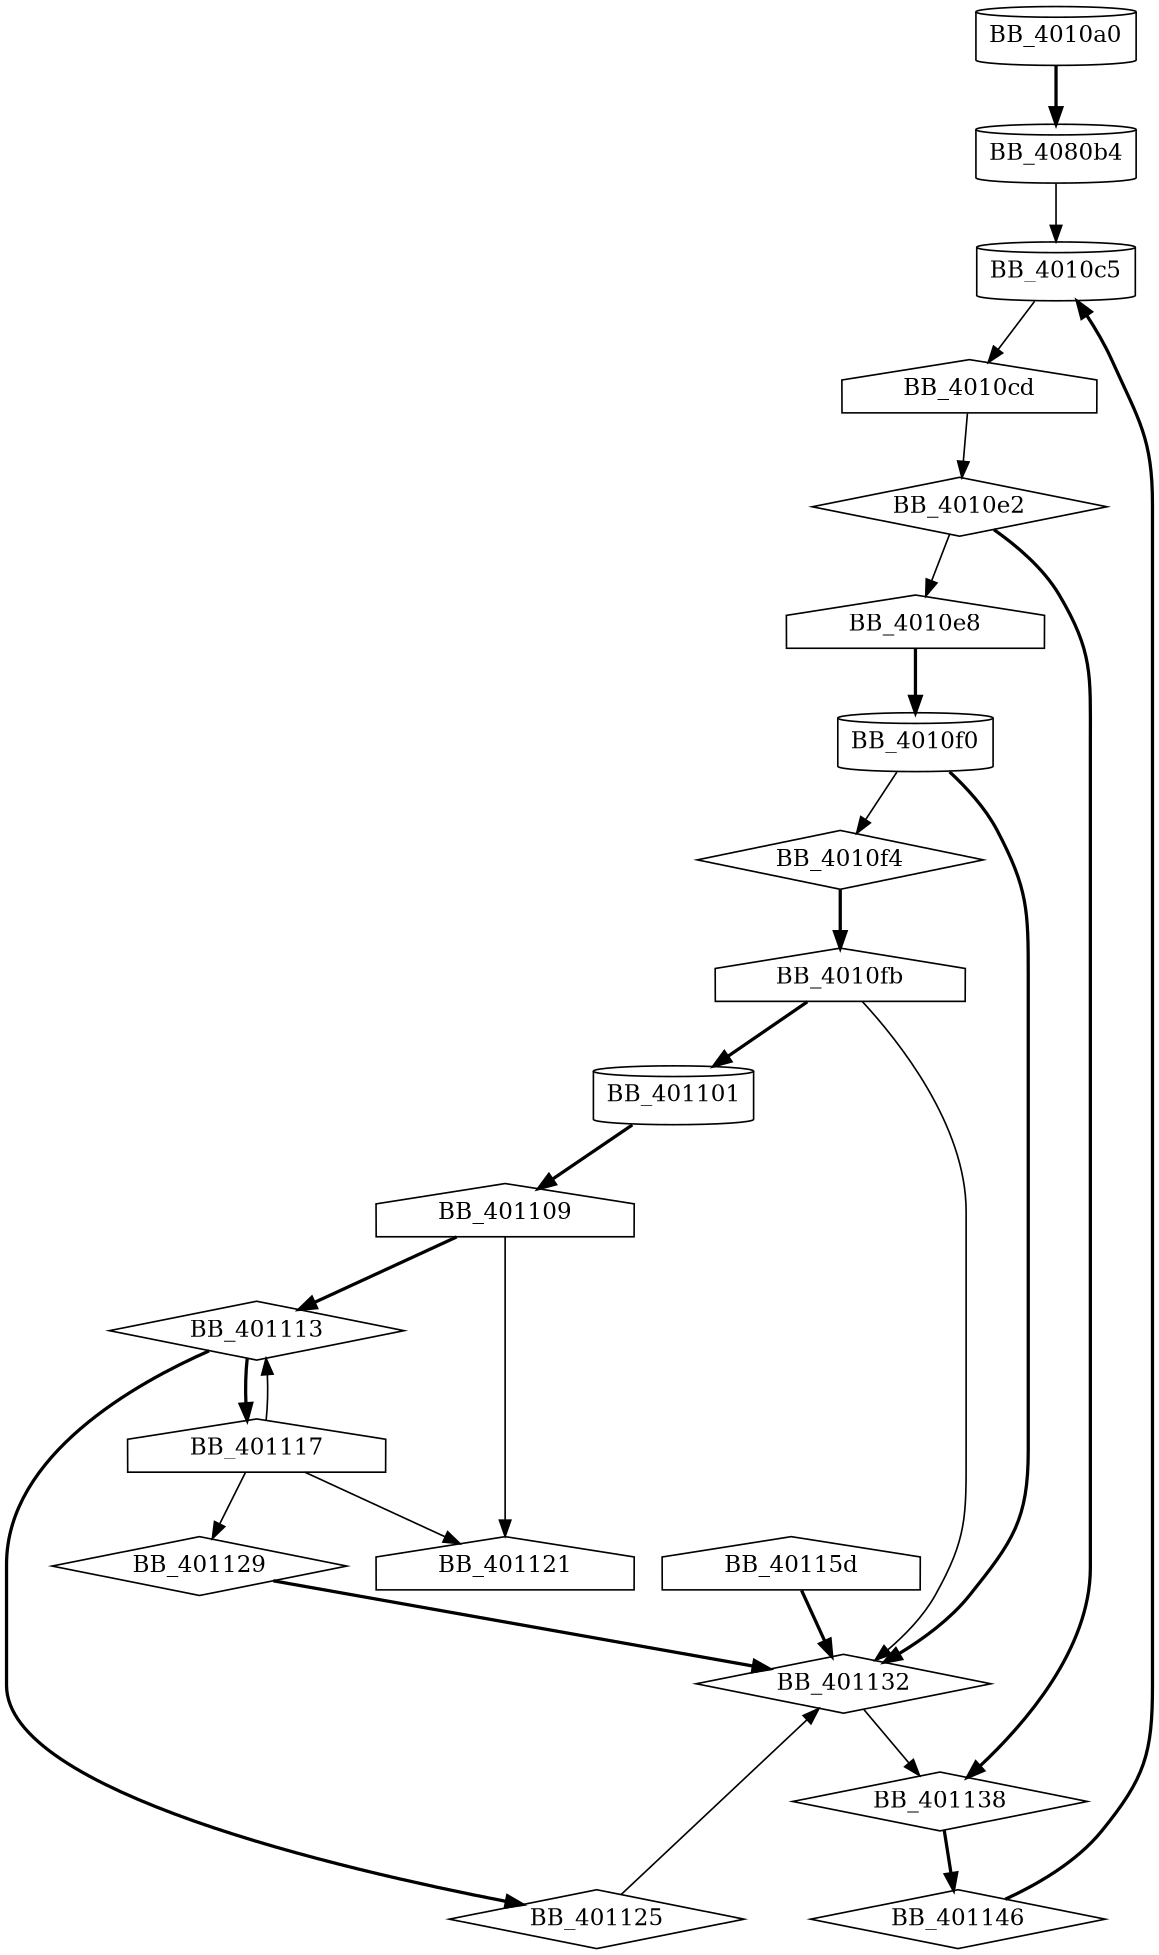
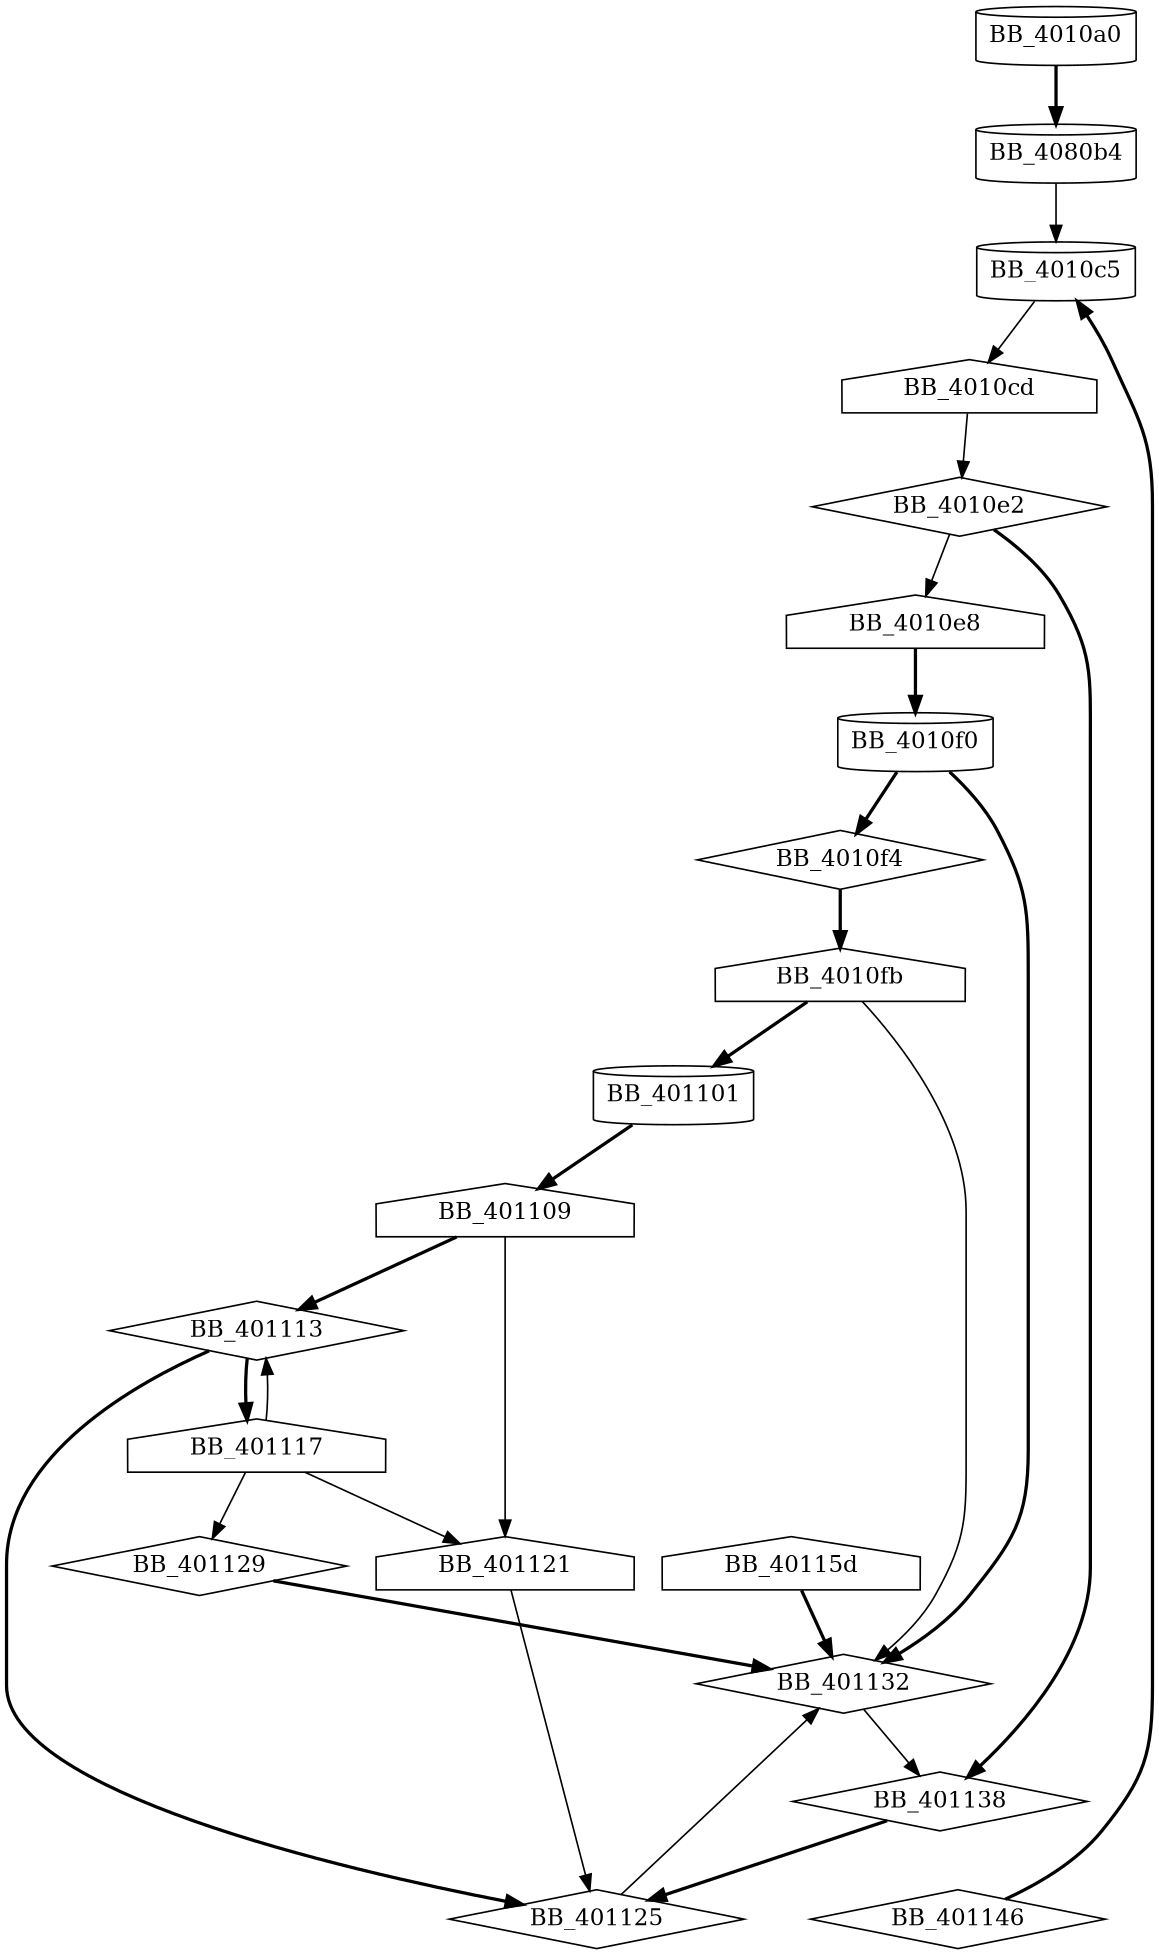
edge "BB_4010f0" -> "BB_4010f4": style solid -> bold
edge "BB_401121" -> "BB_401125": added
edge "BB_401138" -> "BB_401146": now "BB_401138" -> "BB_401125"
